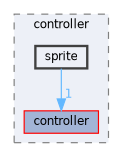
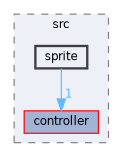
cluster "controller": label "controller" -> "src"
